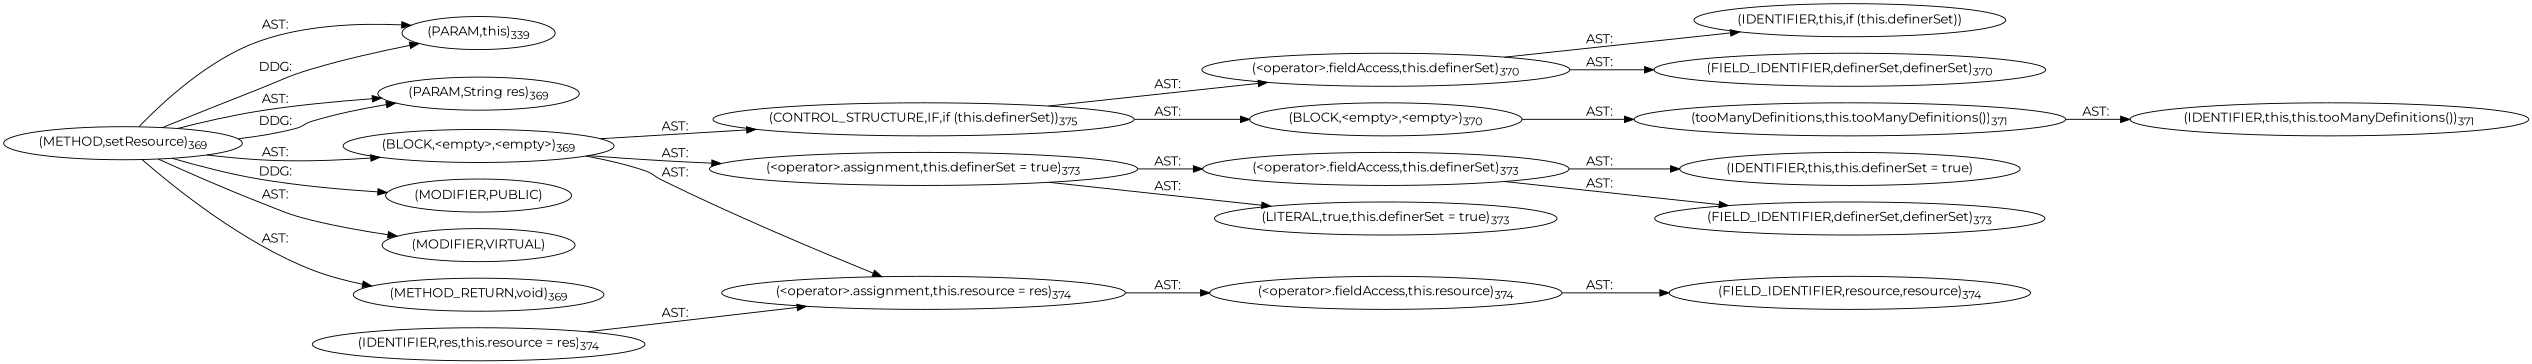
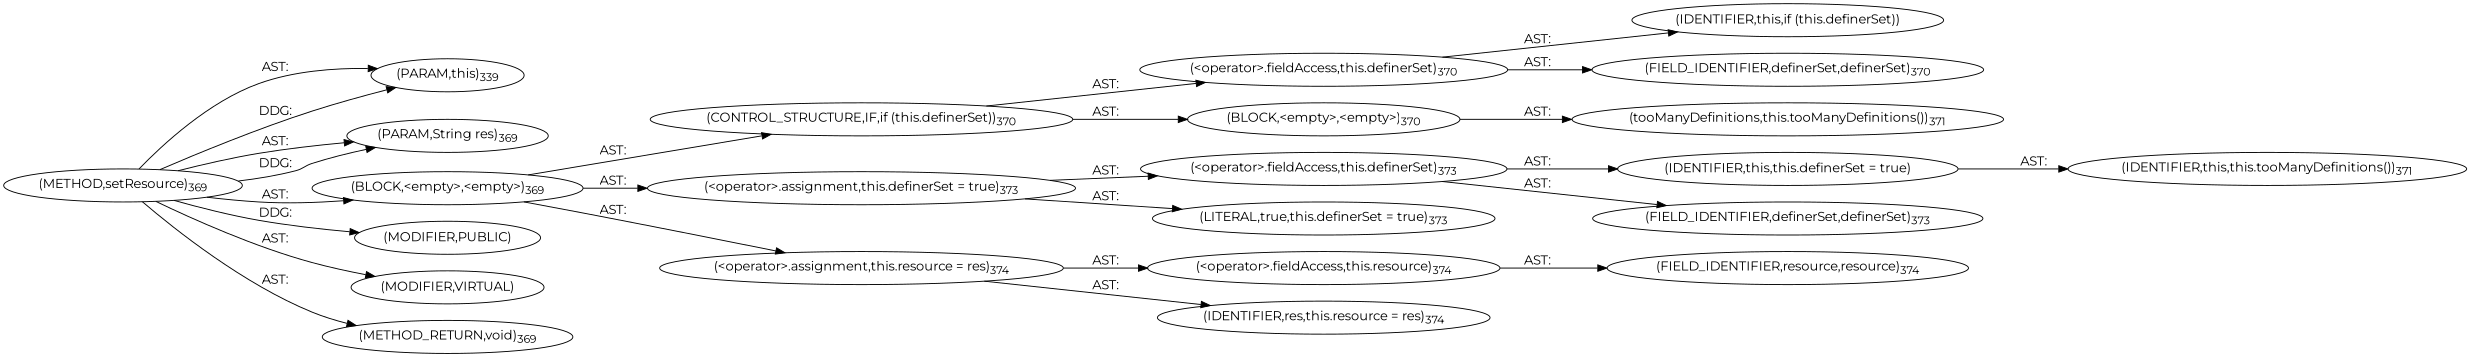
node "(CONTROL_STRUCTURE,IF,if (this.definerSet))": text "375" -> "370"
edge "(tooManyDefinitions,this.tooManyDefinitions())" -> "(IDENTIFIER,this,this.tooManyDefinitions())": now "(IDENTIFIER,this,this.definerSet = true)" -> "(IDENTIFIER,this,this.tooManyDefinitions())"
edge "(IDENTIFIER,res,this.resource = res)" -> "(<operator>.assignment,this.resource = res)": reversed
